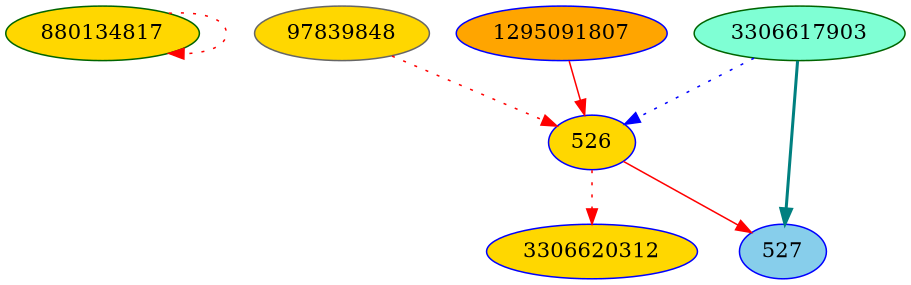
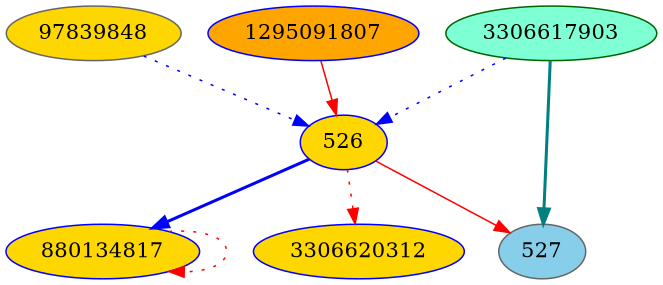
node "880134817": color darkgreen -> blue
edge "97839848" -> "526": color red -> blue
edge "526" -> "880134817": added
node "527": color blue -> gray40
